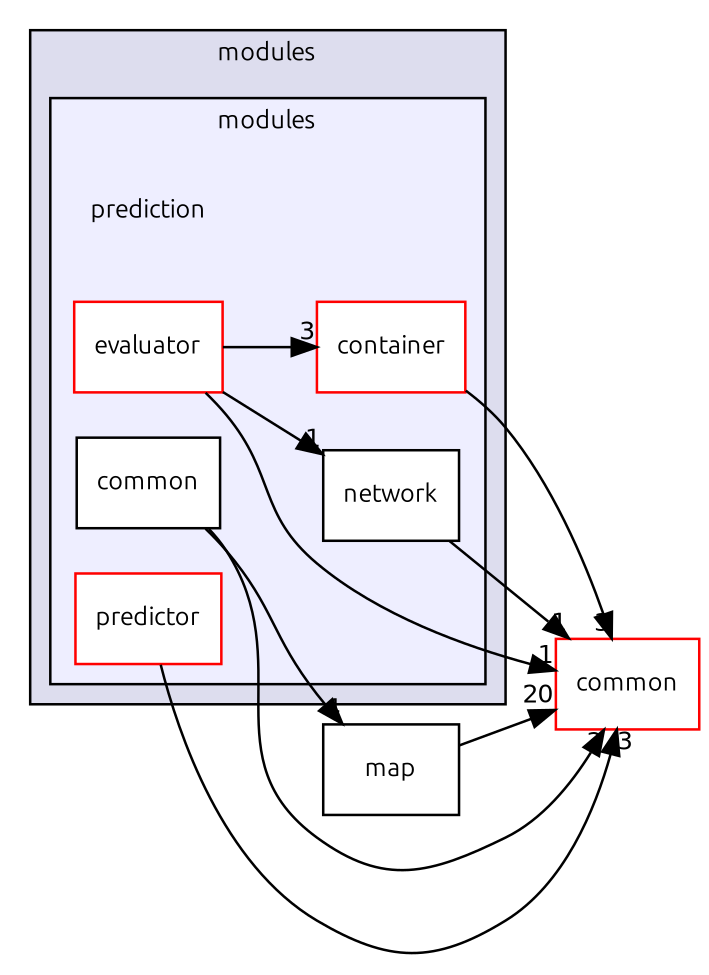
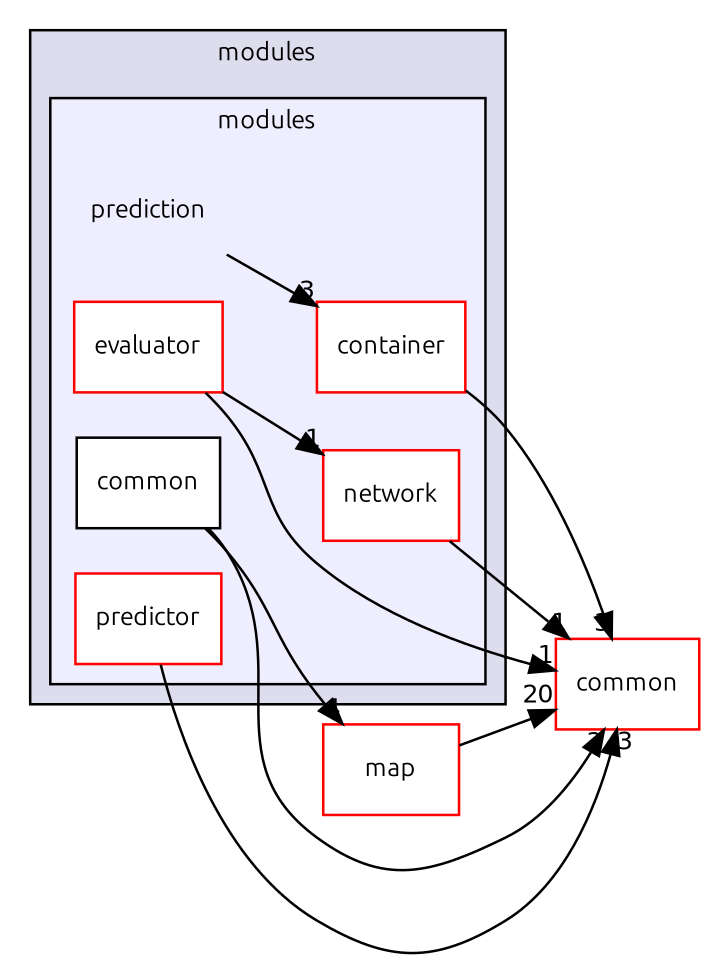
edge "evaluator" -> "container": now "prediction" -> "container"
node "network": color black -> red
node "map": color black -> red
